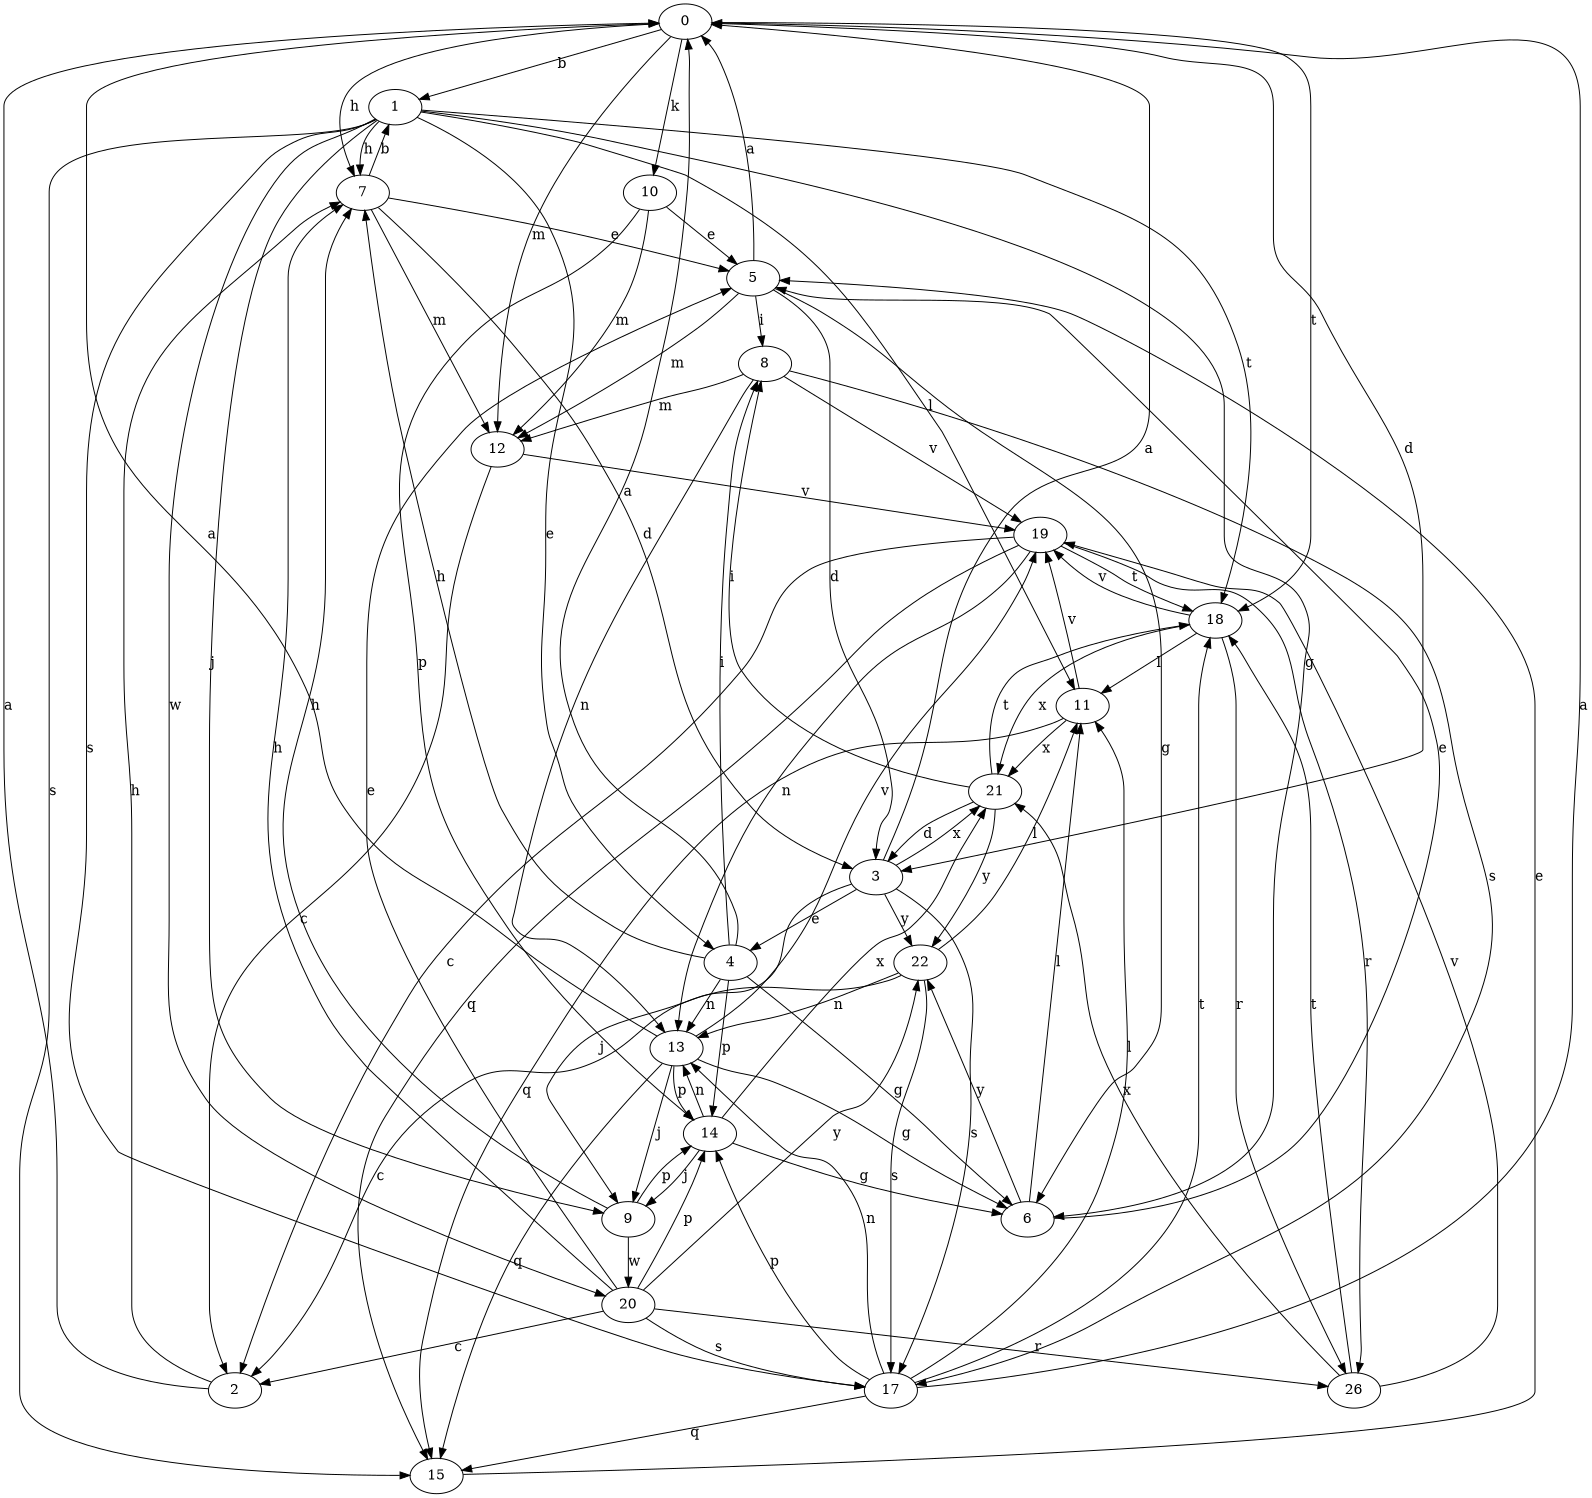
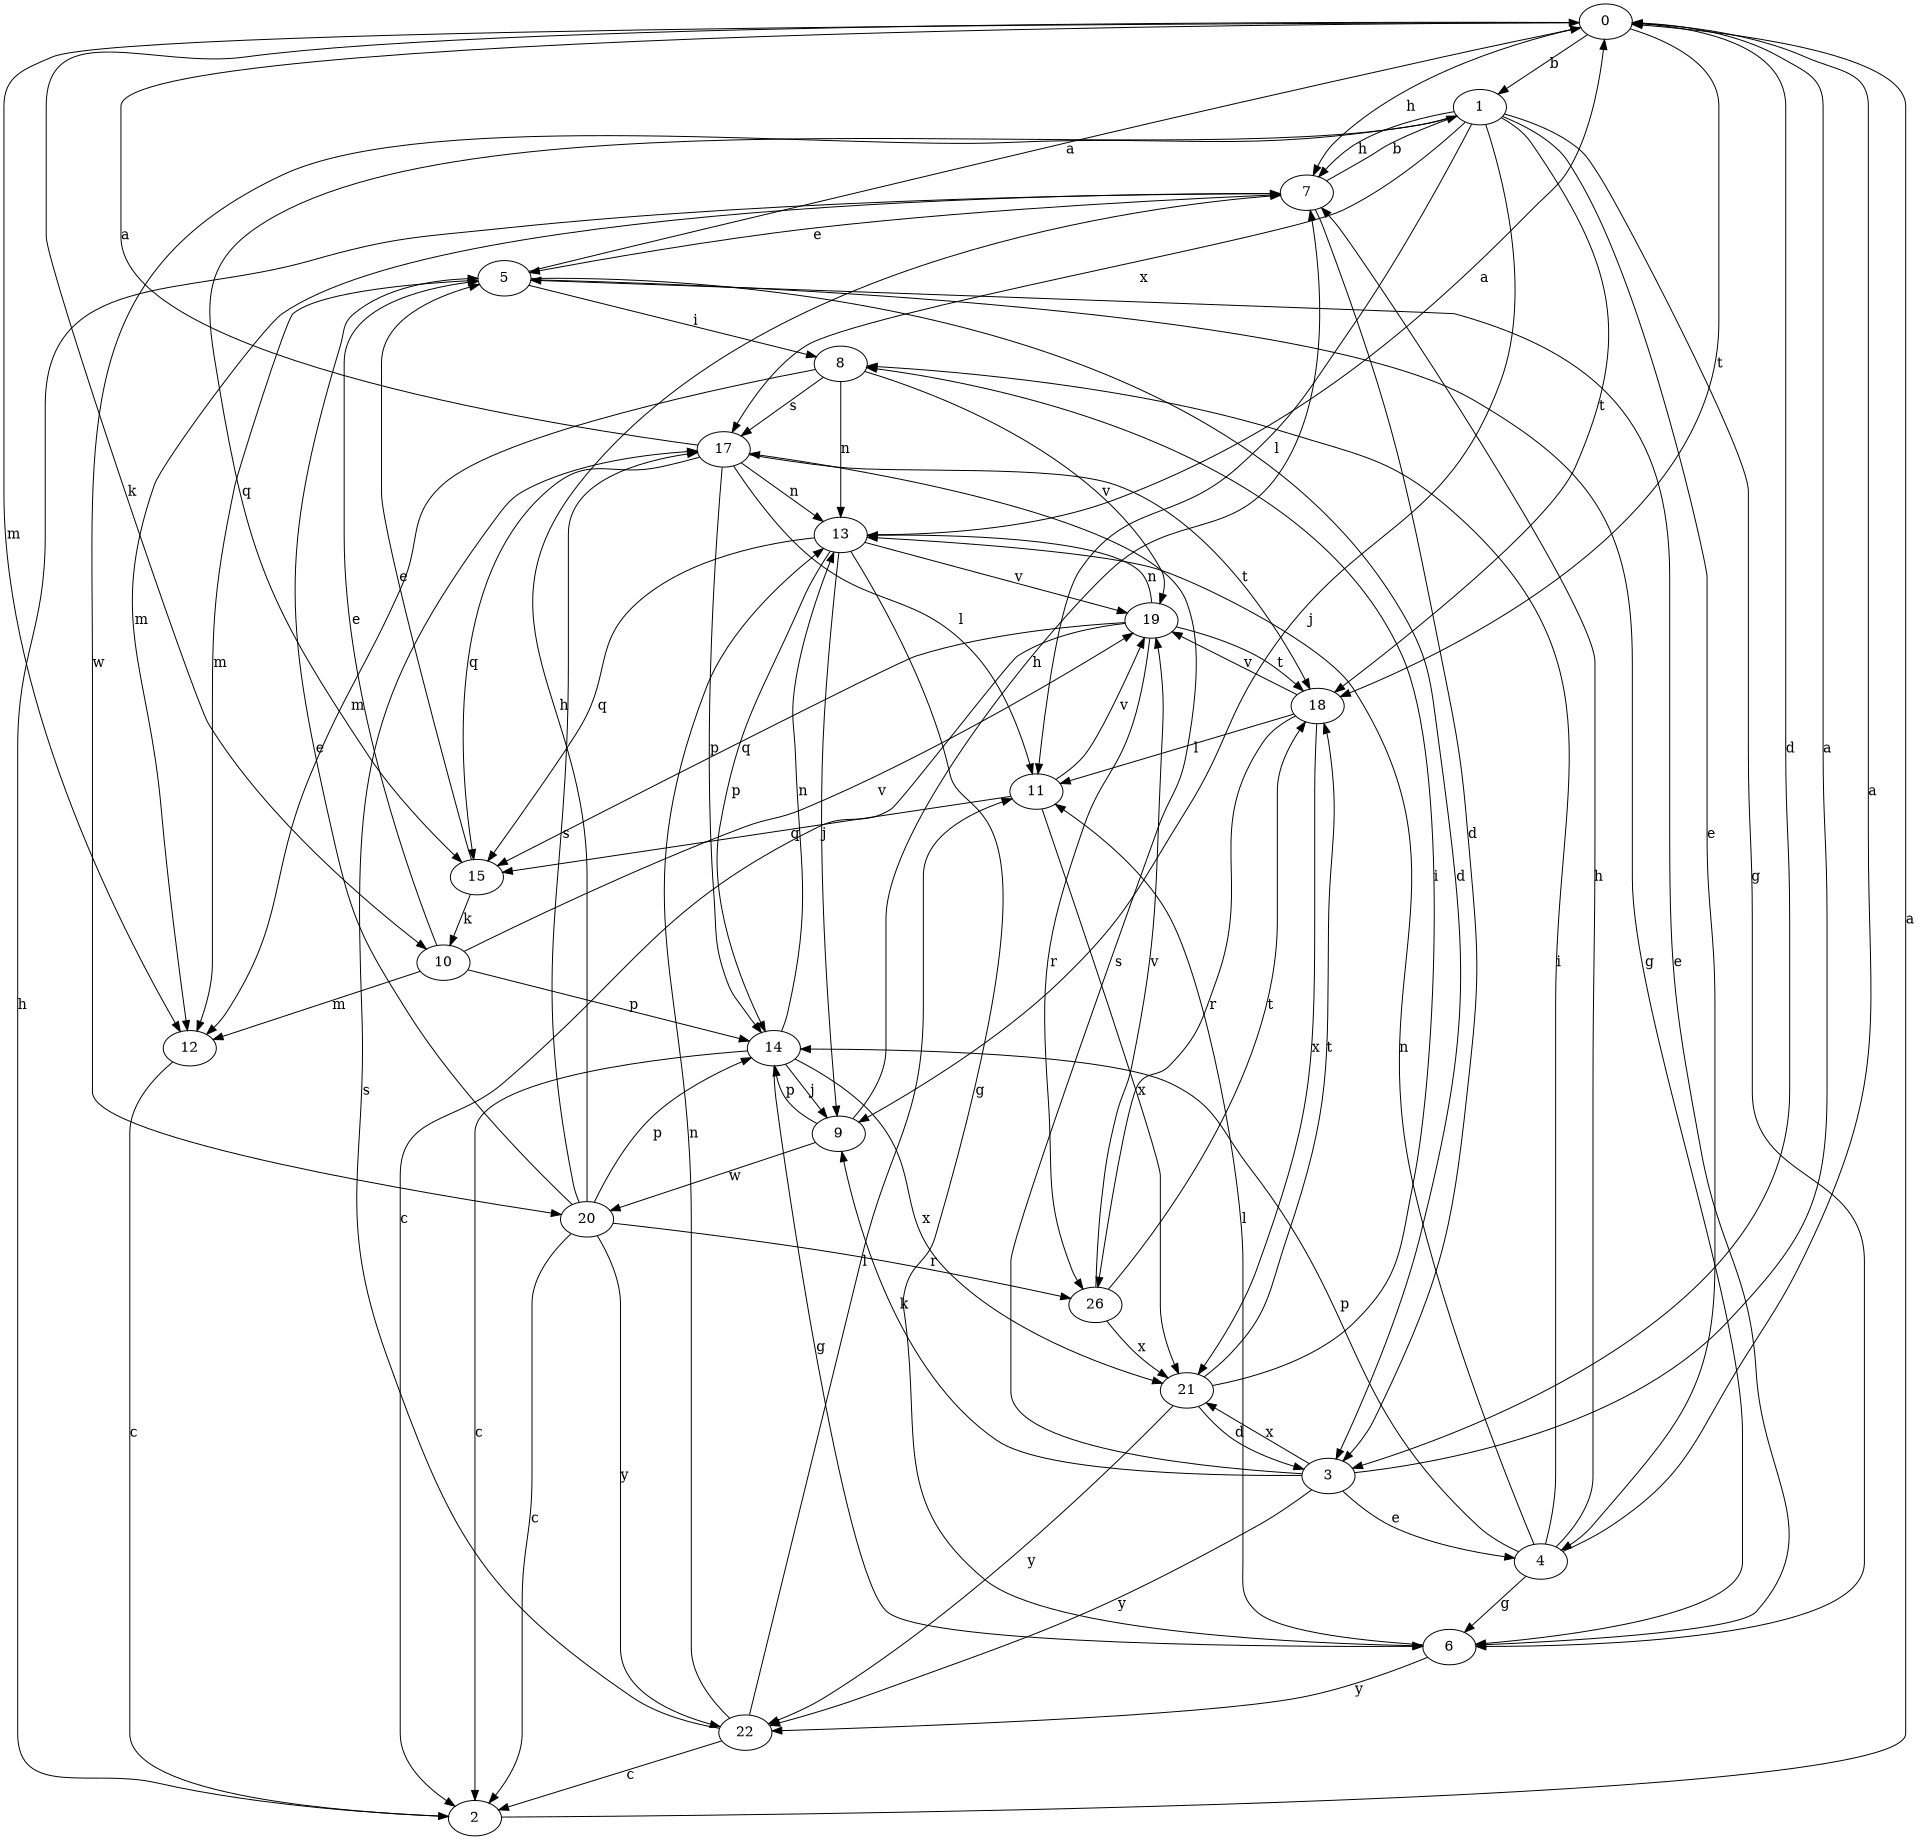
edge "12" -> "19": now "10" -> "19"
edge "1" -> "17": label "s" -> "x"
edge "1" -> "15": label "s" -> "q"
edge "15" -> "10": added, label "k"
edge "3" -> "9": label "j" -> "k"
edge "14" -> "2": added, label "c"
